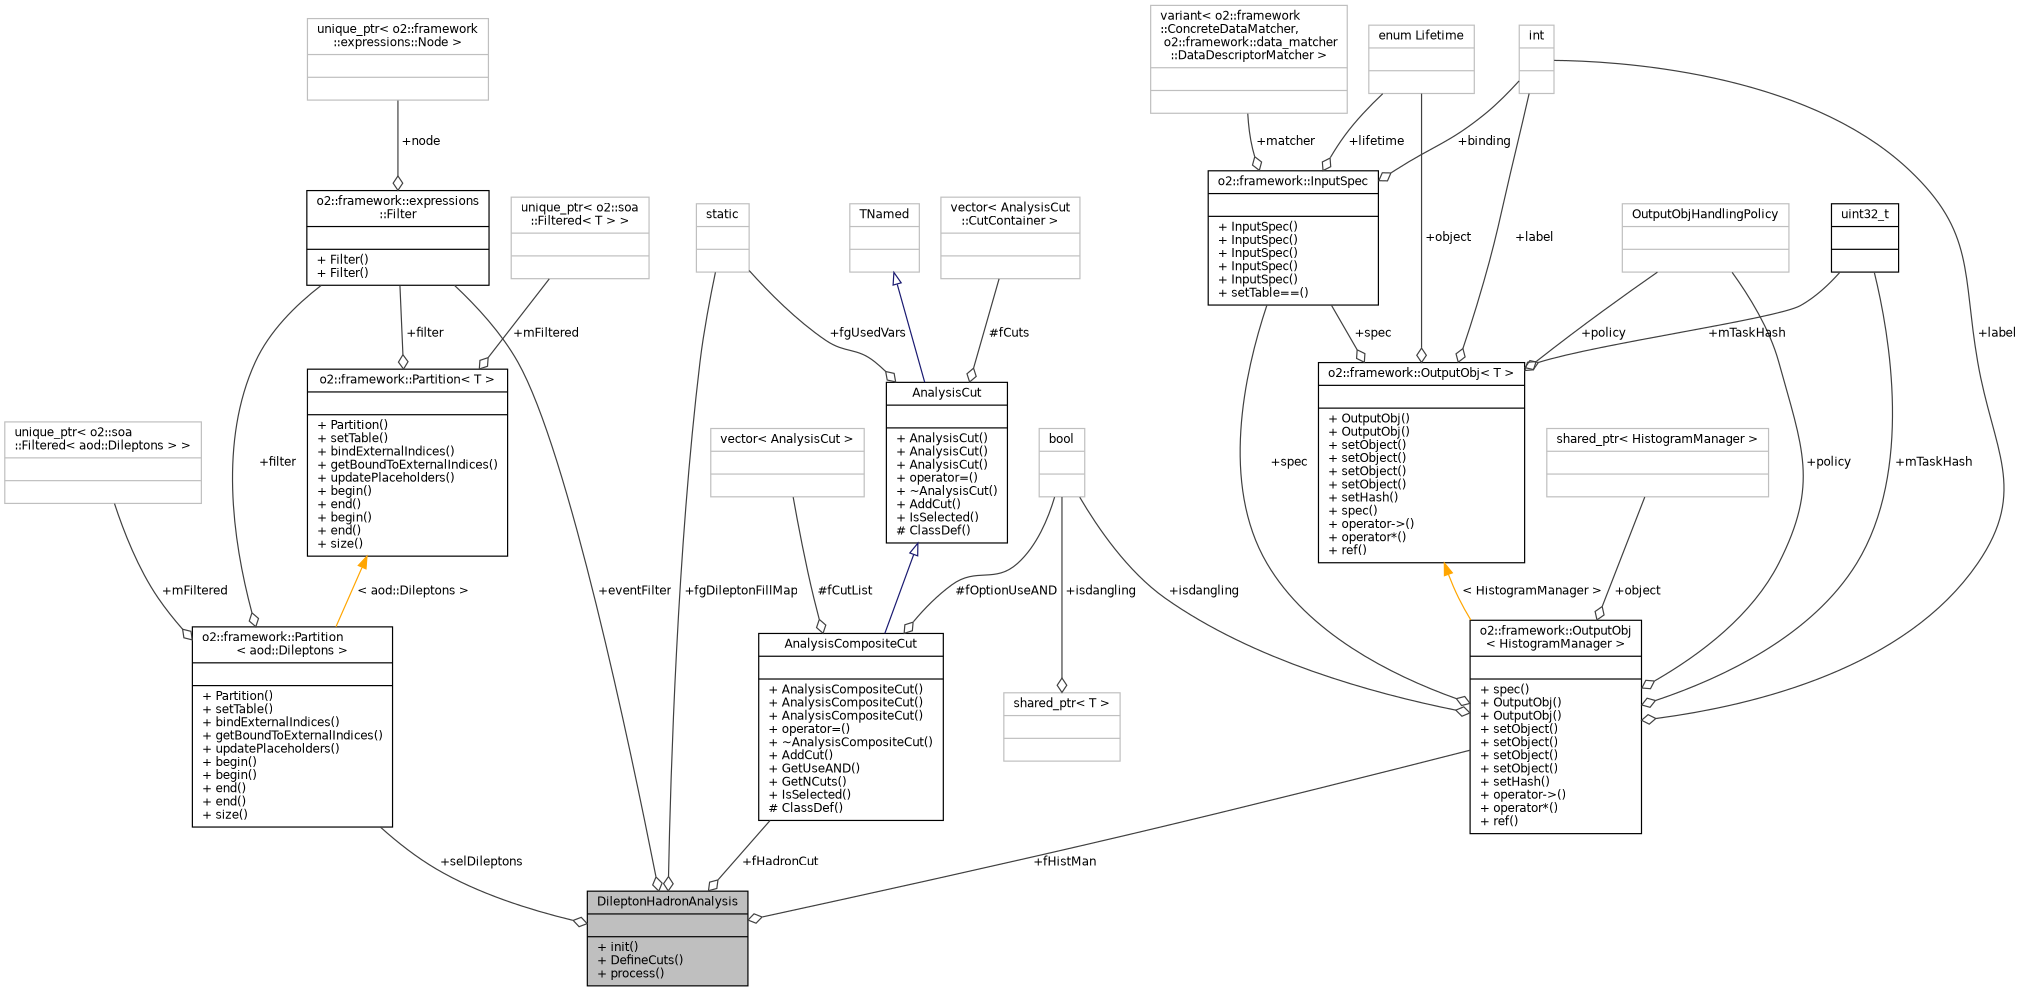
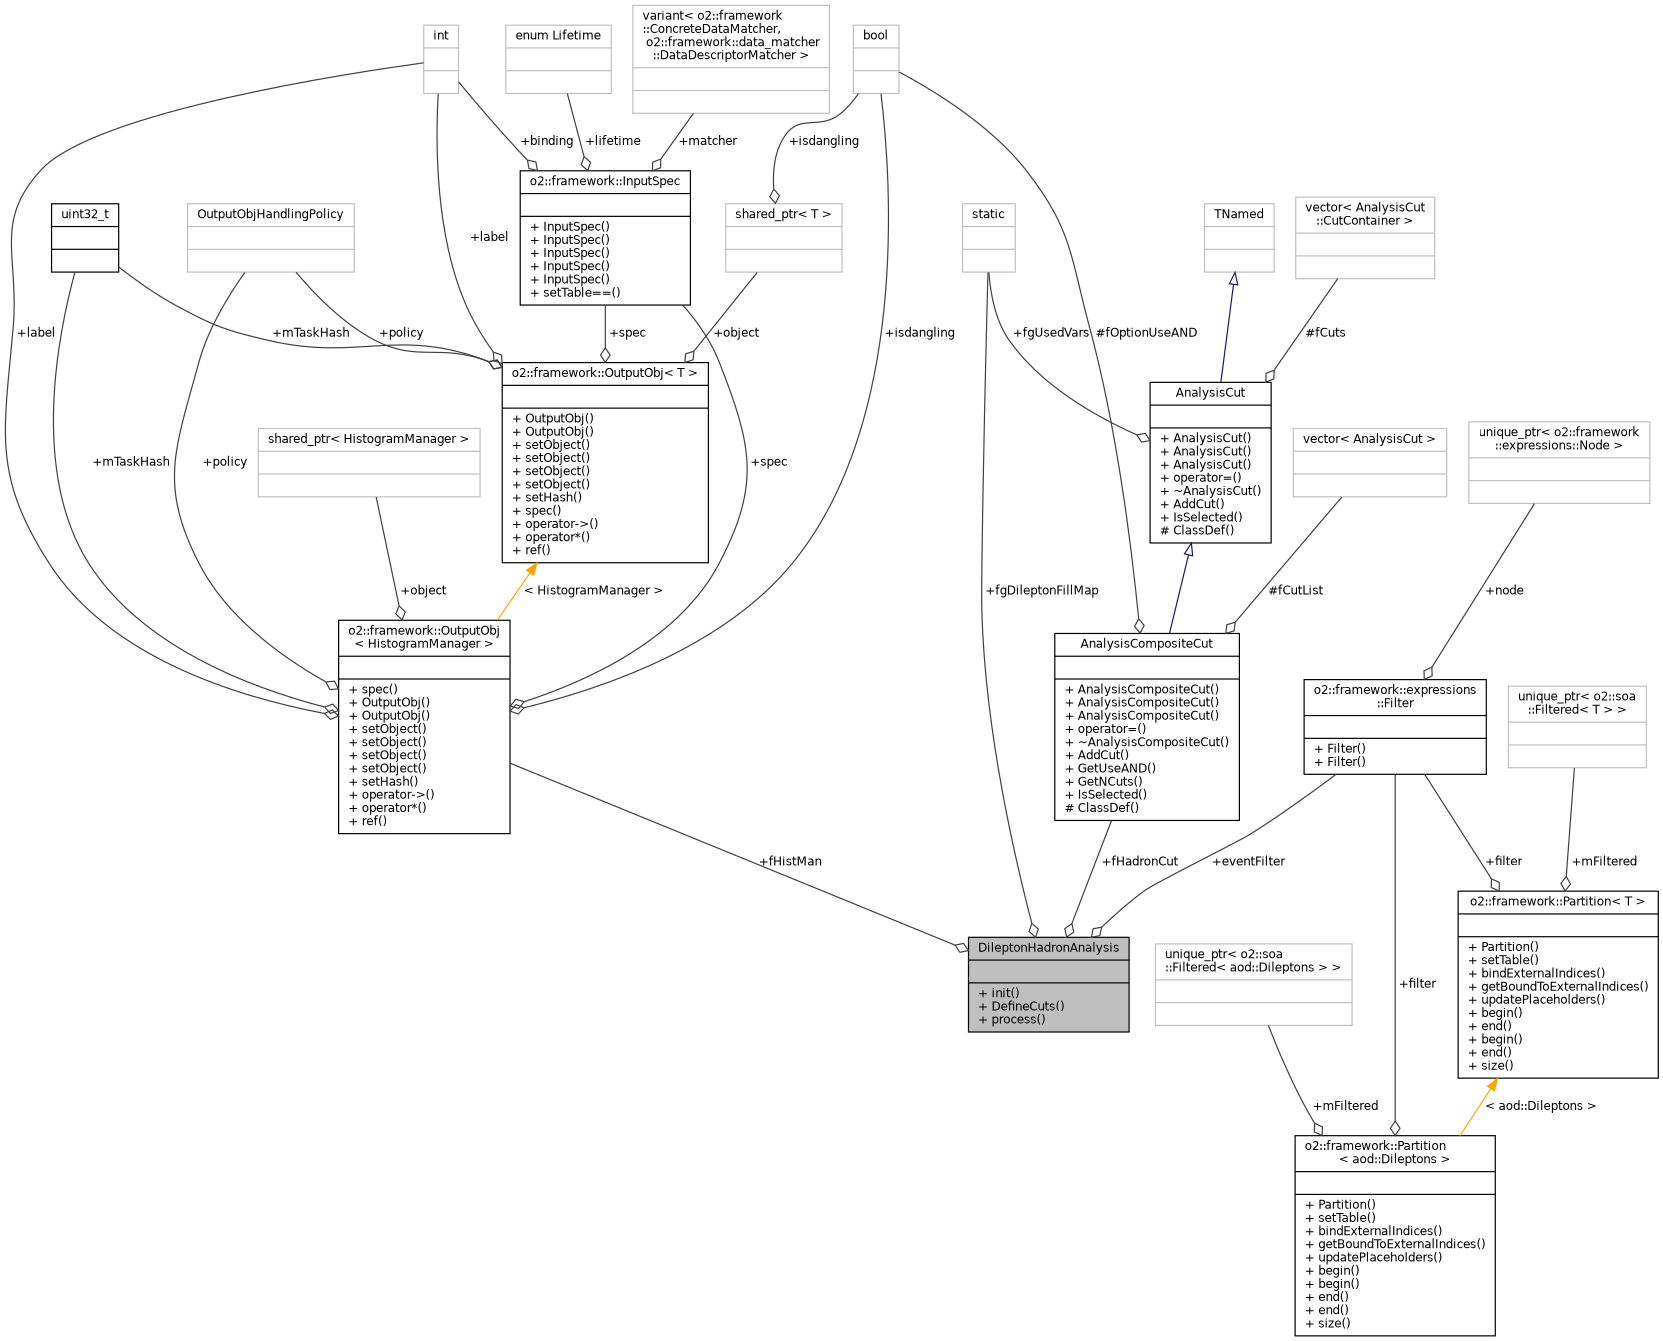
edge "enum Lifetime" -> "o2::framework::OutputObj< T >": now "shared_ptr< T >" -> "o2::framework::OutputObj< T >"
edge "o2::framework::Partition" -> "DileptonHadronAnalysis": removed, label "+selDileptons"
